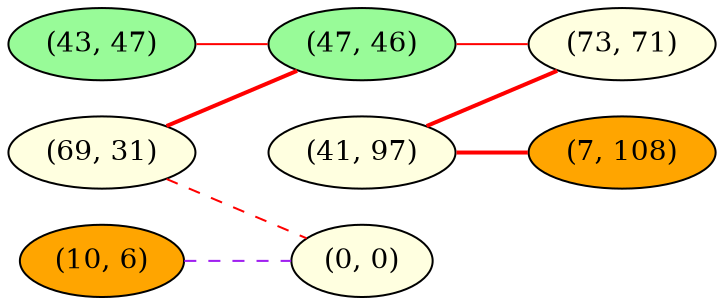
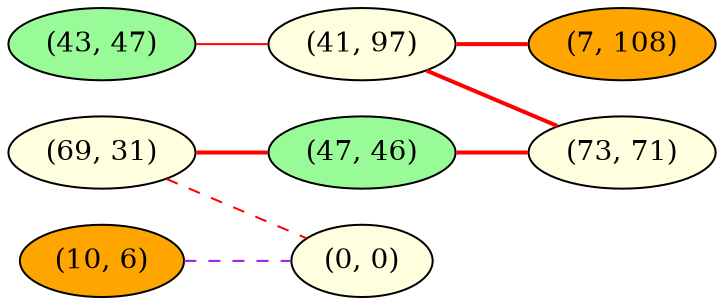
edge "(43, 47)" -- "(47, 46)": now "(43, 47)" -- "(41, 97)"
edge "(47, 46)" -- "(73, 71)": style solid -> bold
